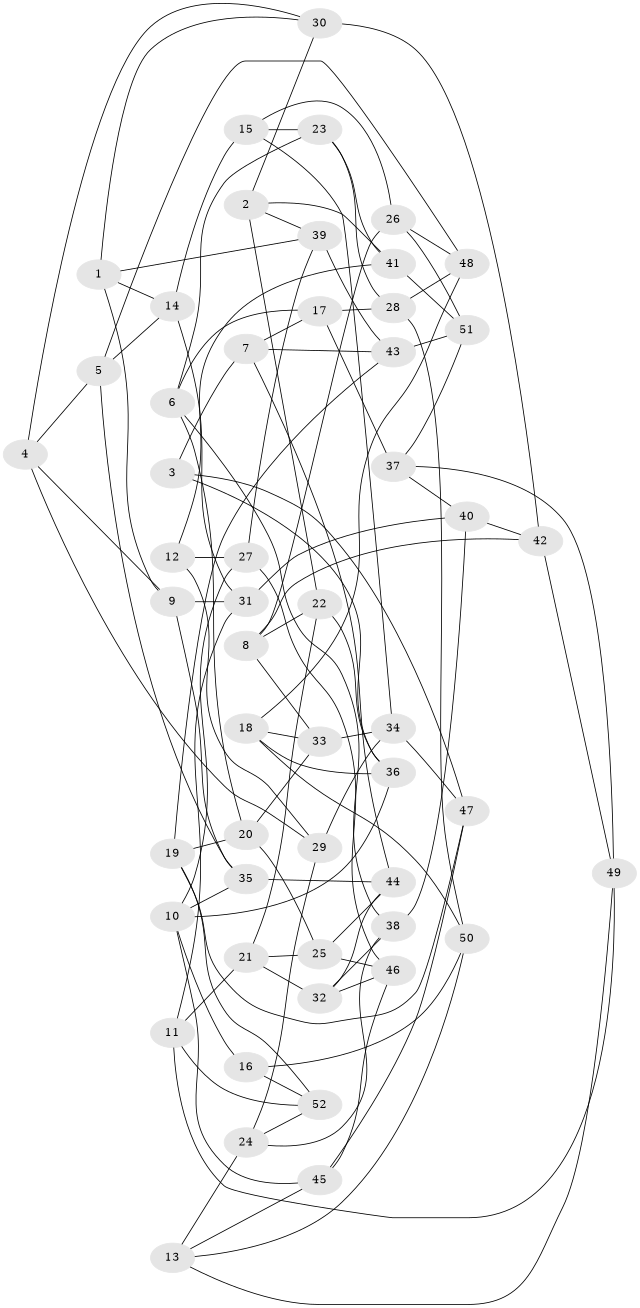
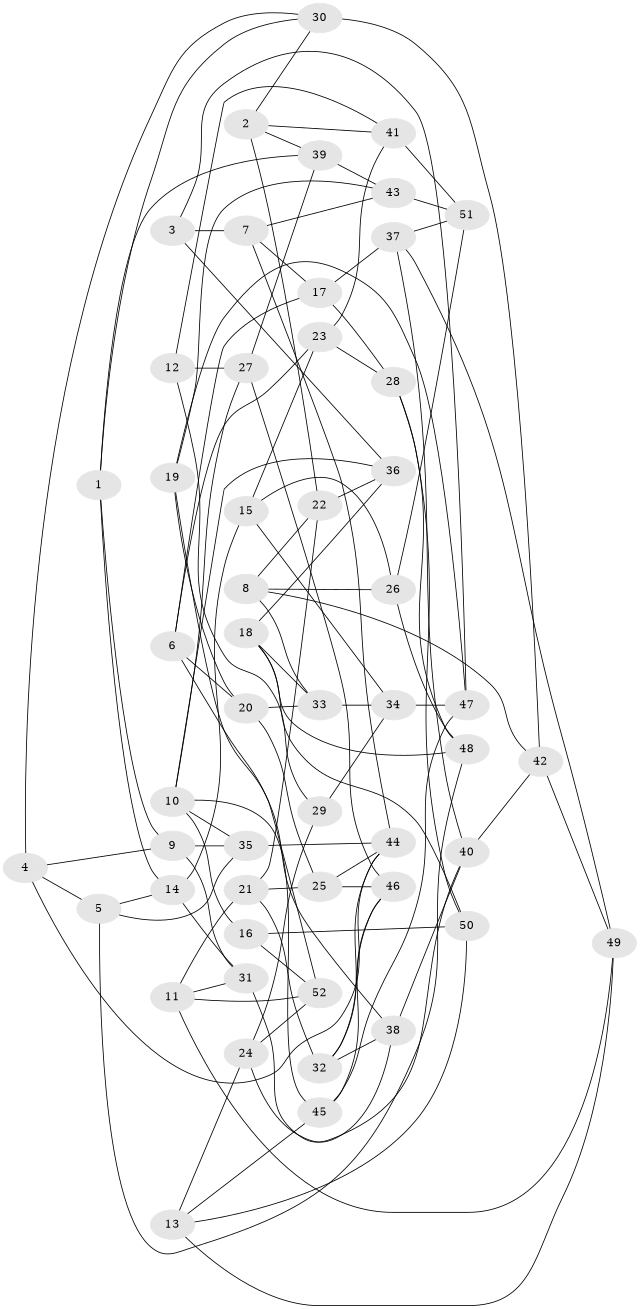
edge "4" -- "29": now "4" -- "44"
